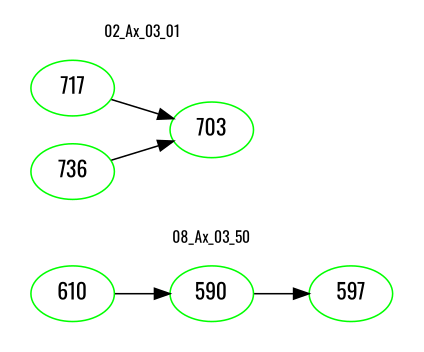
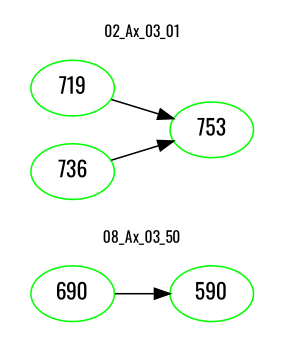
node "717": label "717" -> "719"
node "703": label "703" -> "753"
node "610": label "610" -> "690"
node "597": removed
